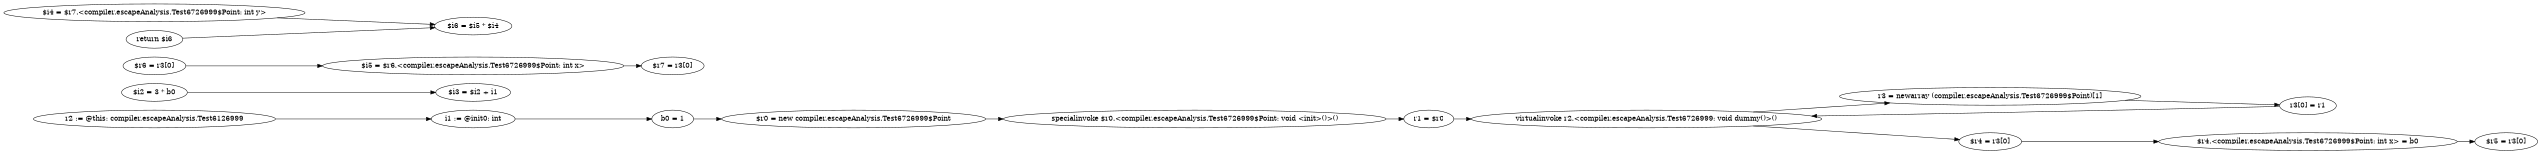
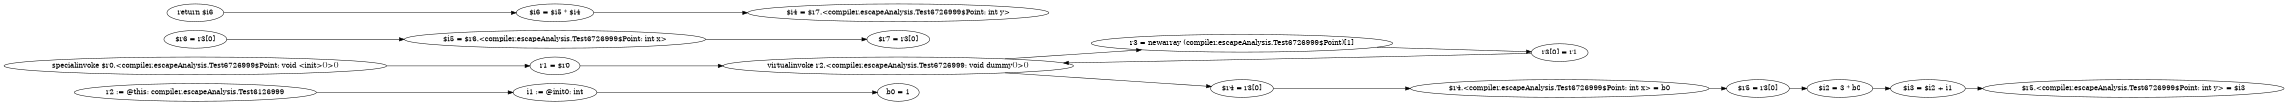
edge "$i4 = $r7.<compiler.escapeAnalysis.Test6726999$Point: int y>" -> "$i6 = $i5 * $i4": reversed
edge "$r5 = r3[0]" -> "$i2 = 3 * b0": added
node "$r5.<compiler.escapeAnalysis.Test6726999$Point: int y> = $i3": added
node "$r0 = new compiler.escapeAnalysis.Test6726999$Point": removed
